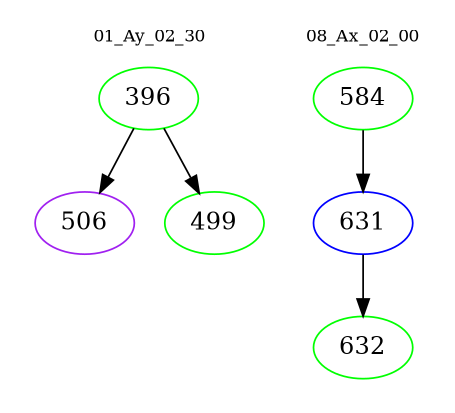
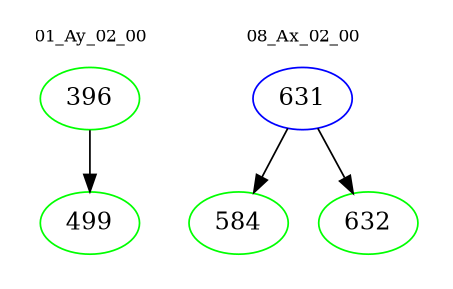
cluster "01_Ay_02_30": label "01_Ay_02_30" -> "01_Ay_02_00"
edge "584" -> "631": reversed
node "506": removed
